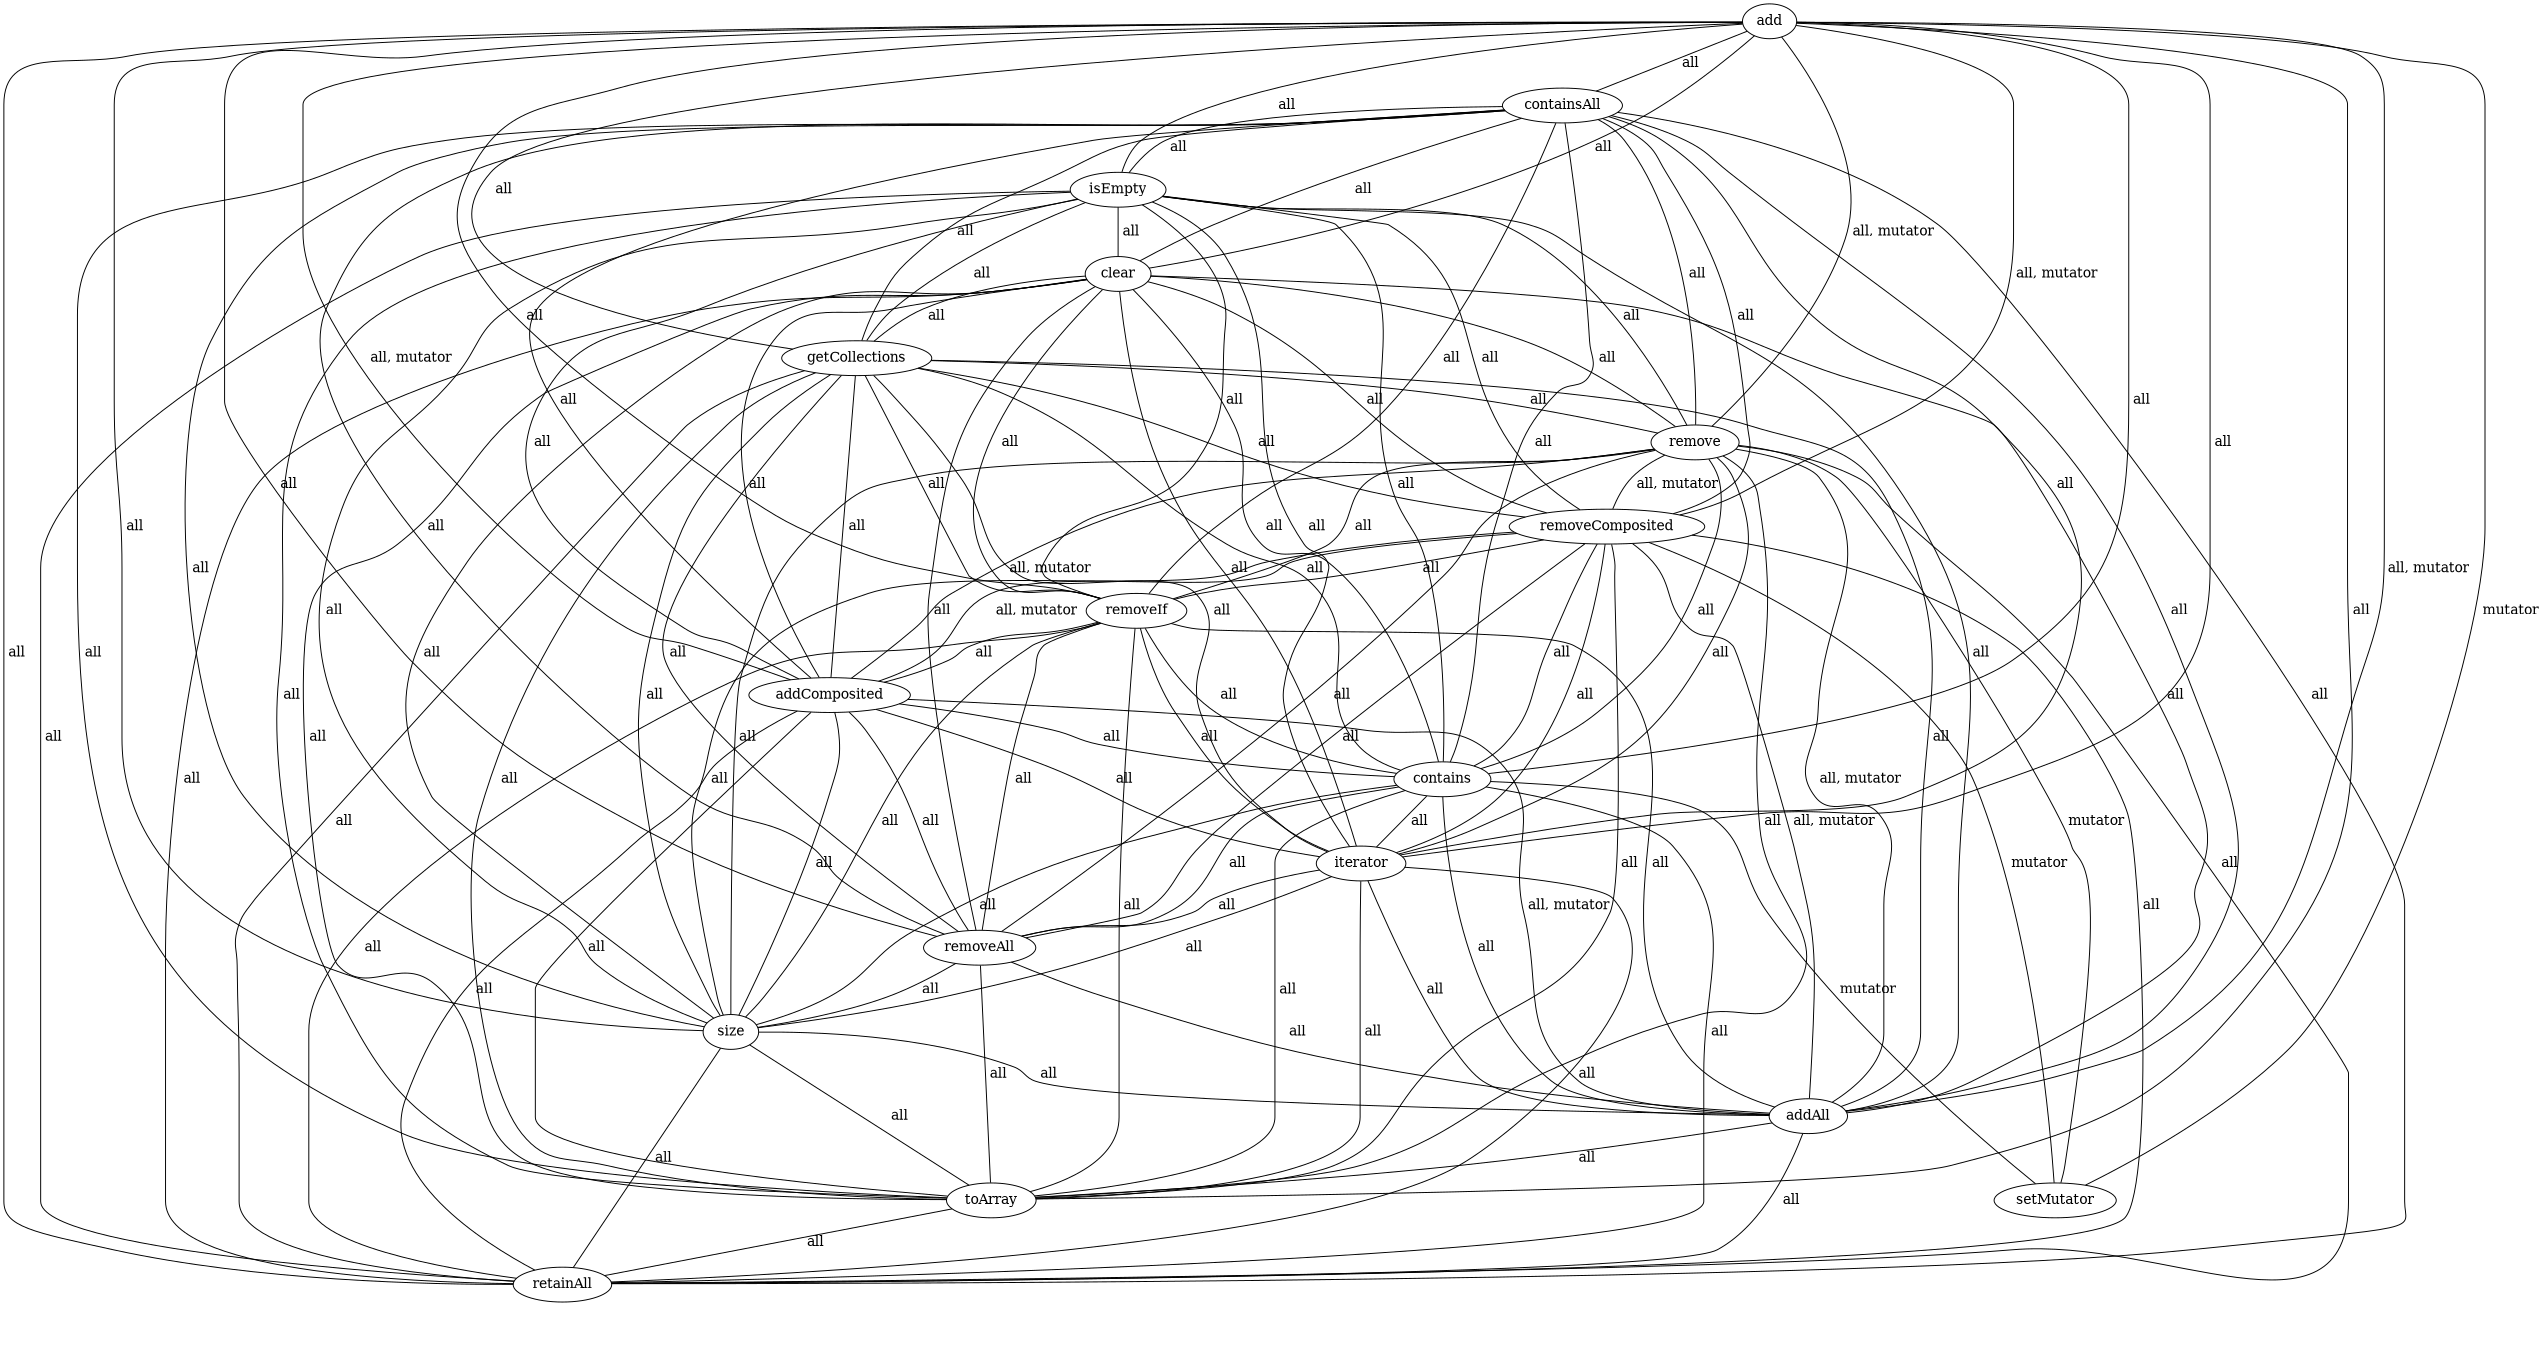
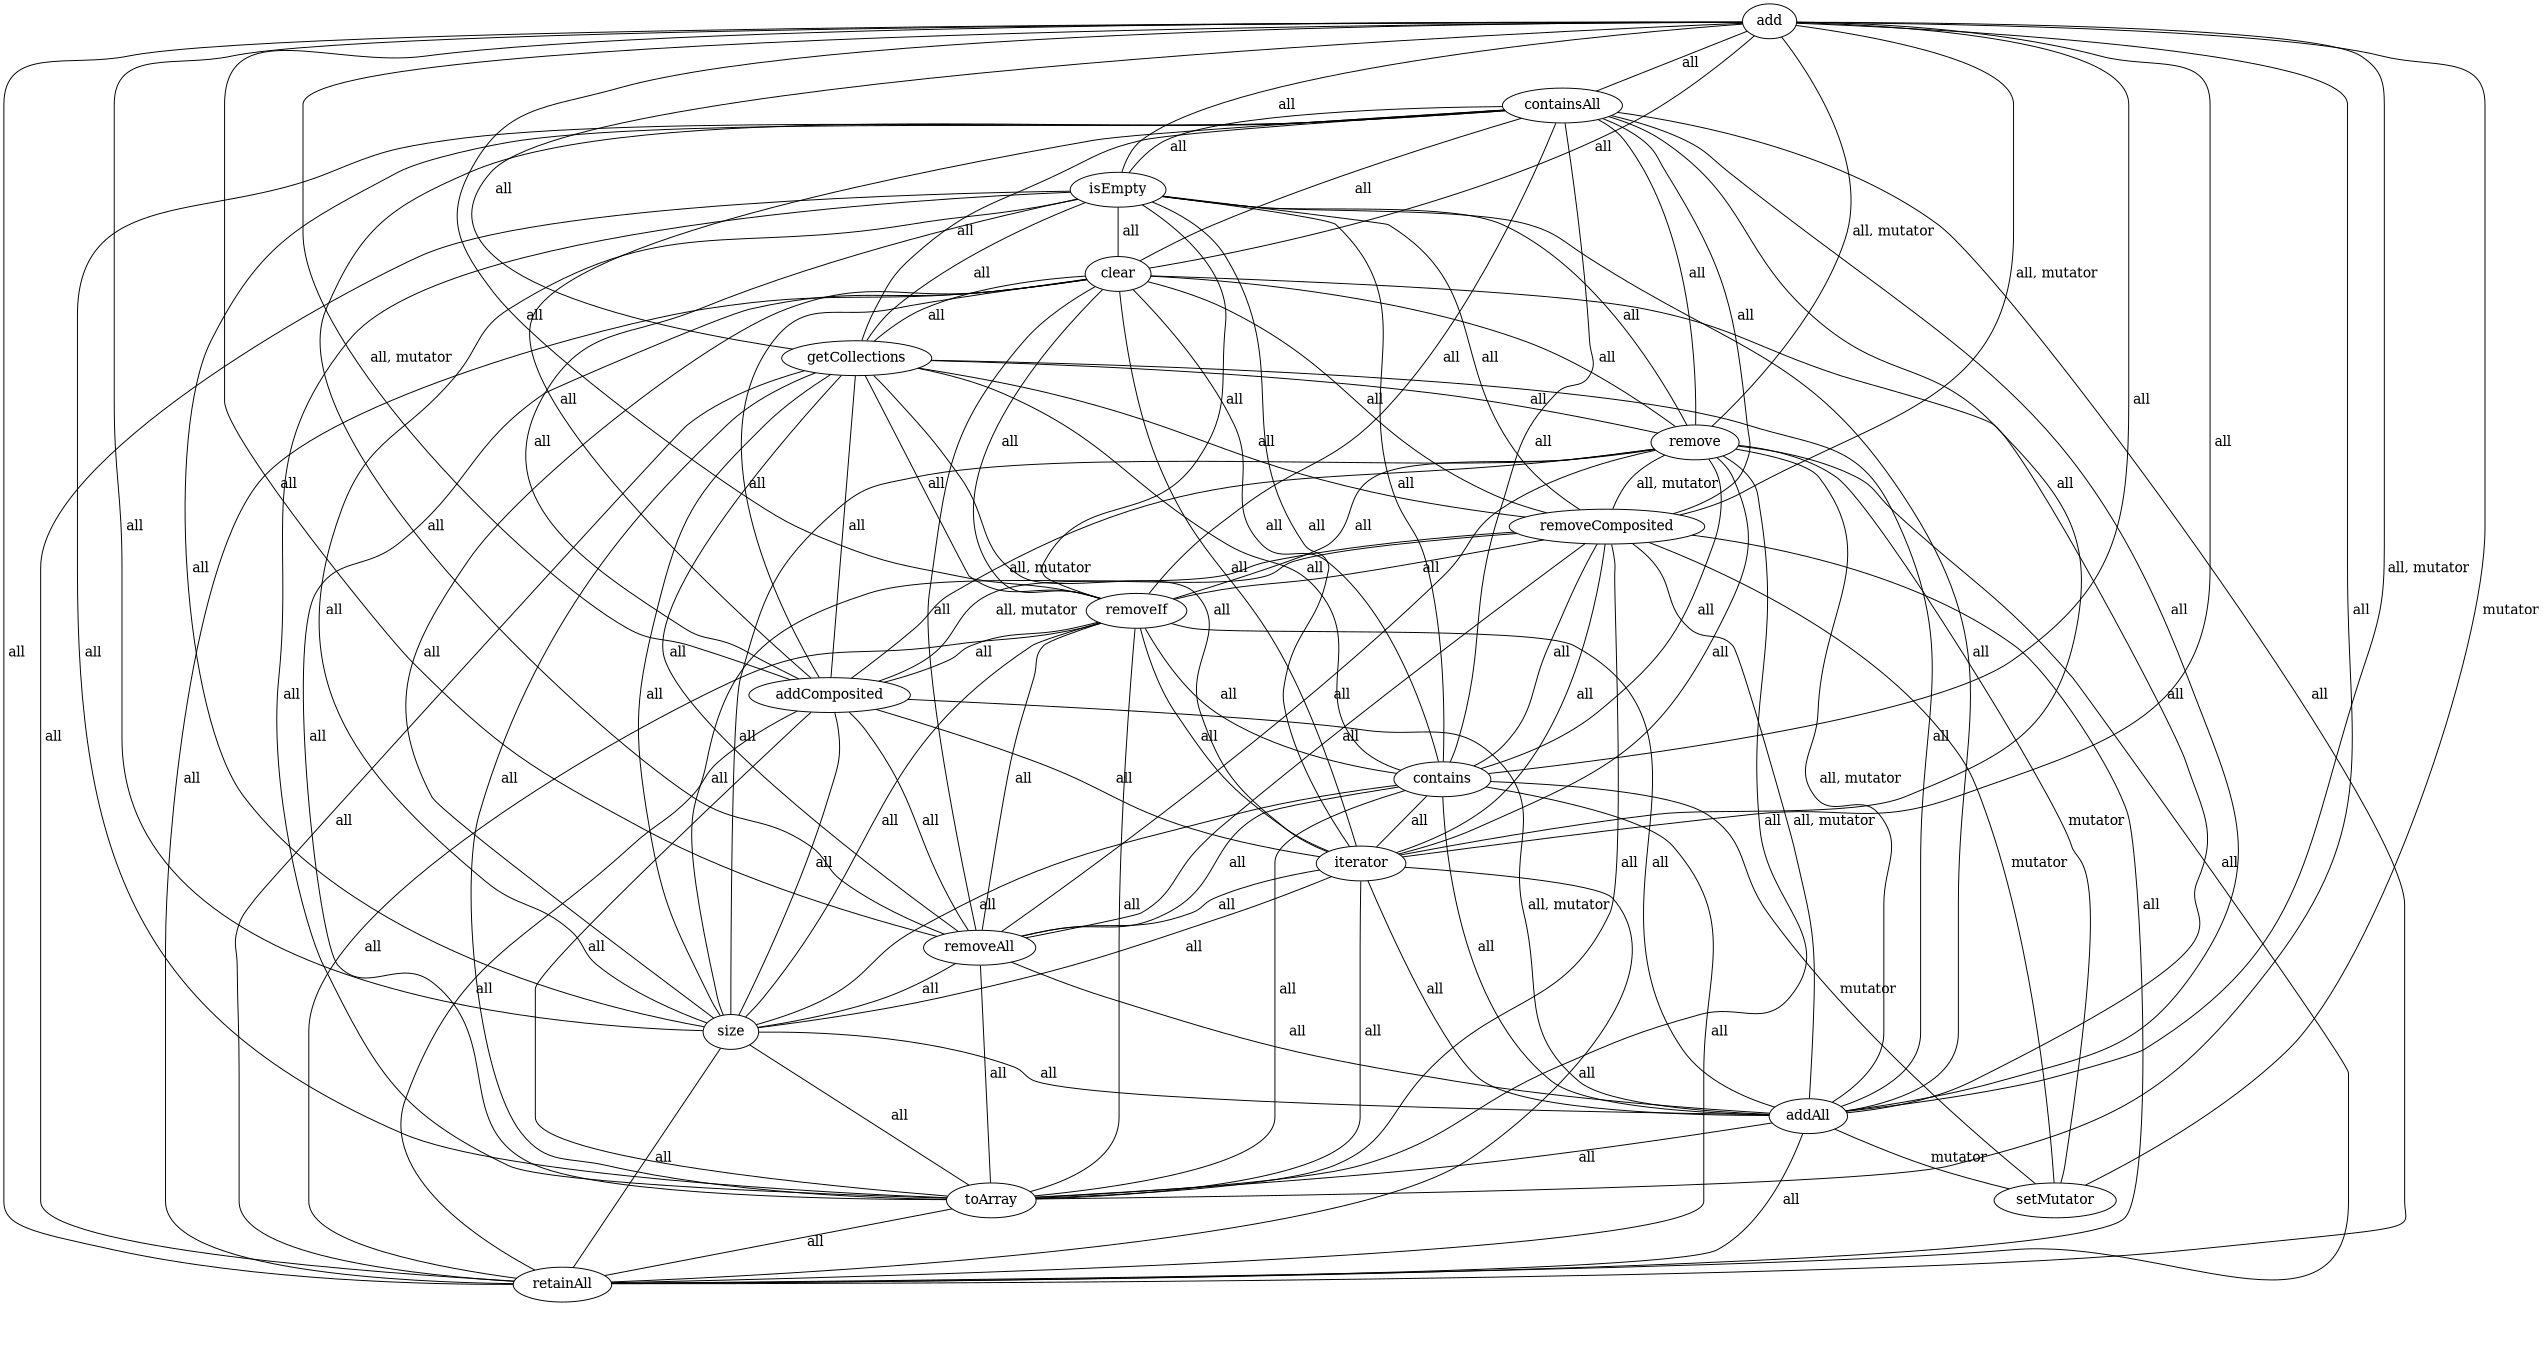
edge "addComposited" -- "contains": removed, label "all"
edge "addAll" -- "setMutator": added, label "mutator"
